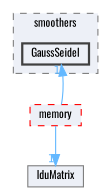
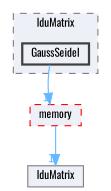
cluster "smoothers": label "smoothers" -> "lduMatrix"
edge "memory" -> "GaussSeidel": reversed
